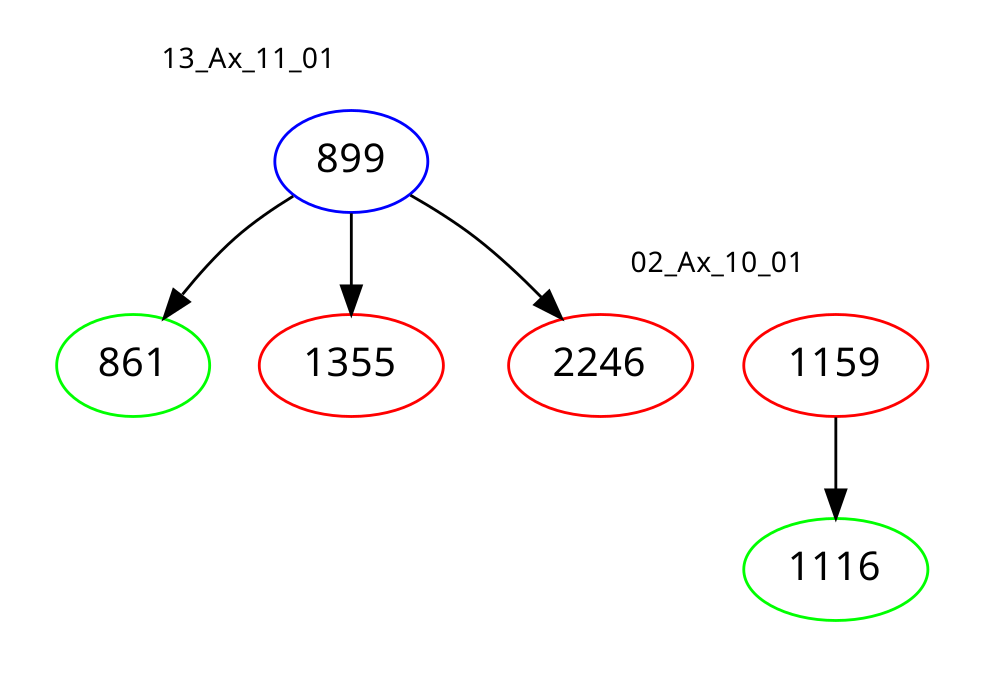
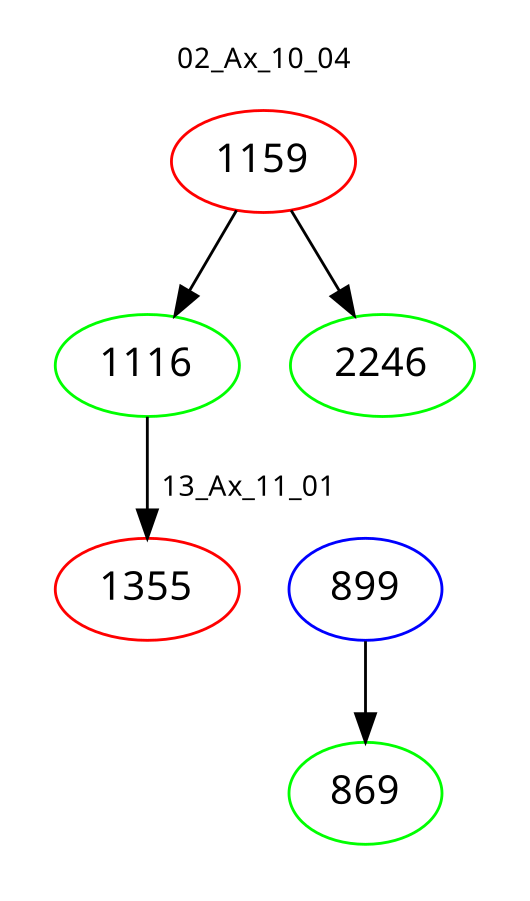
edge "899" -> "1355": now "1116" -> "1355"
edge "899" -> "2246": now "1159" -> "2246"
cluster "02_Ax_10_01": label "02_Ax_10_01" -> "02_Ax_10_04"
node "861": label "861" -> "869"
node "2246": color red -> green
